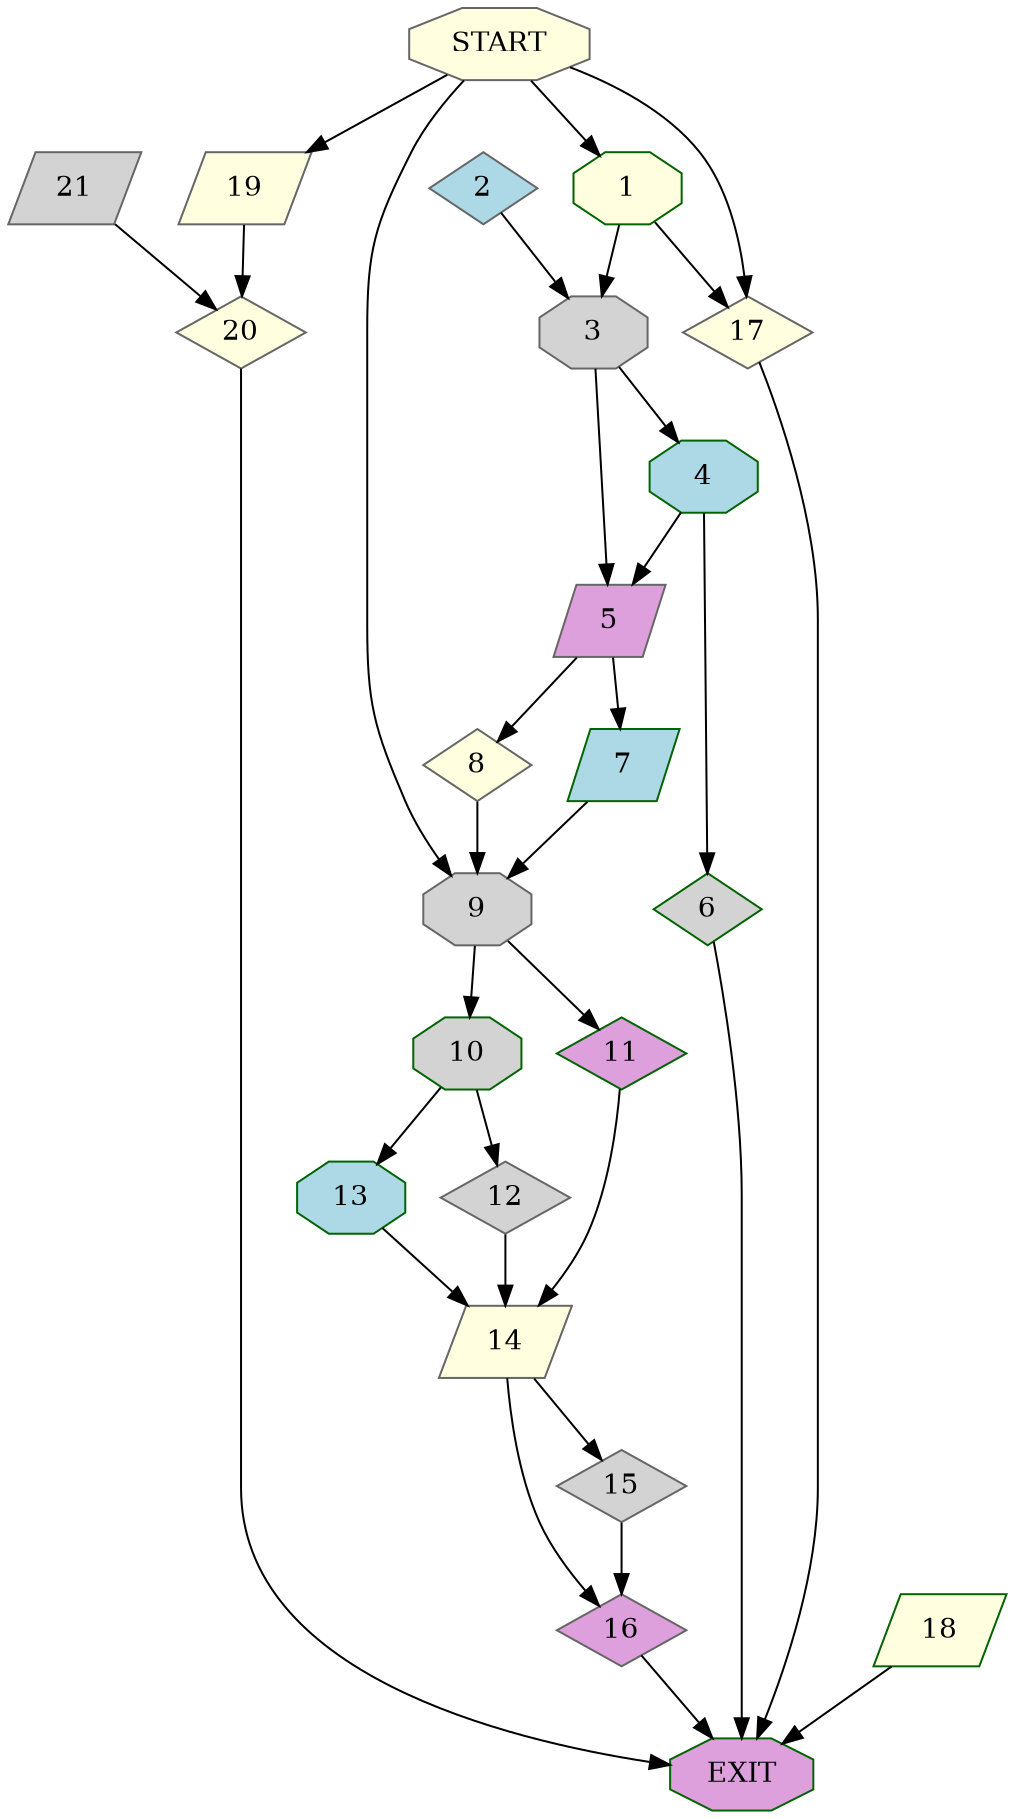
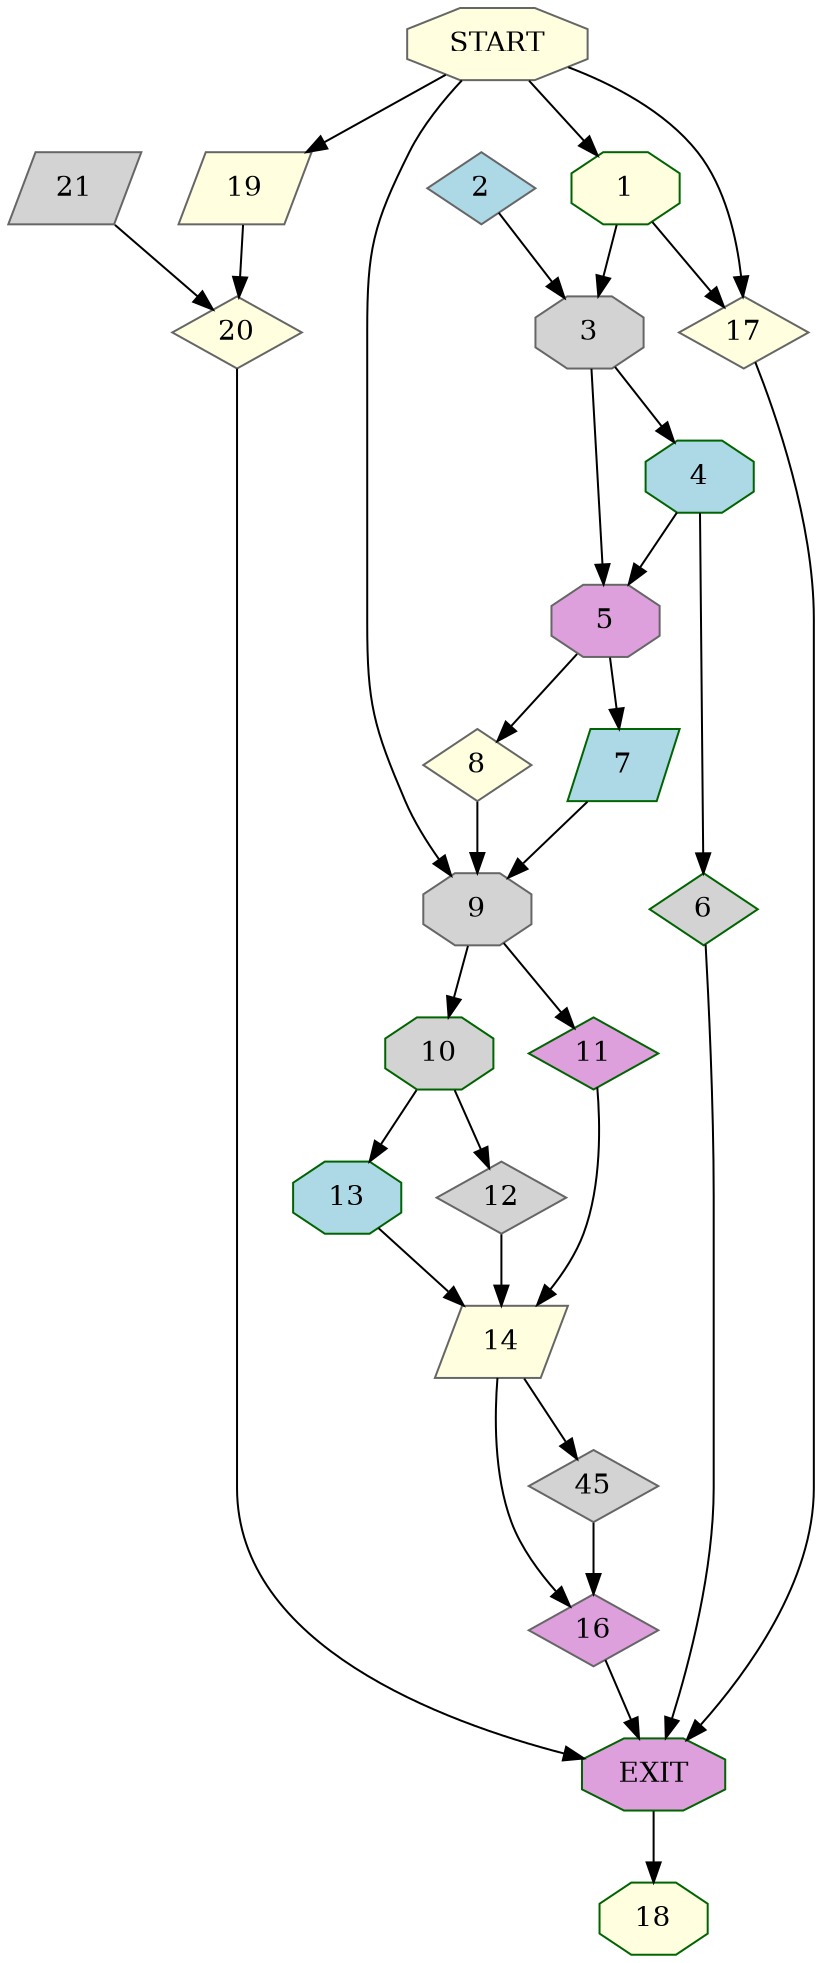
node "5": shape parallelogram -> octagon
node "15": label "15" -> "45"
node "18": shape parallelogram -> octagon
edge "18" -> "EXIT": reversed
